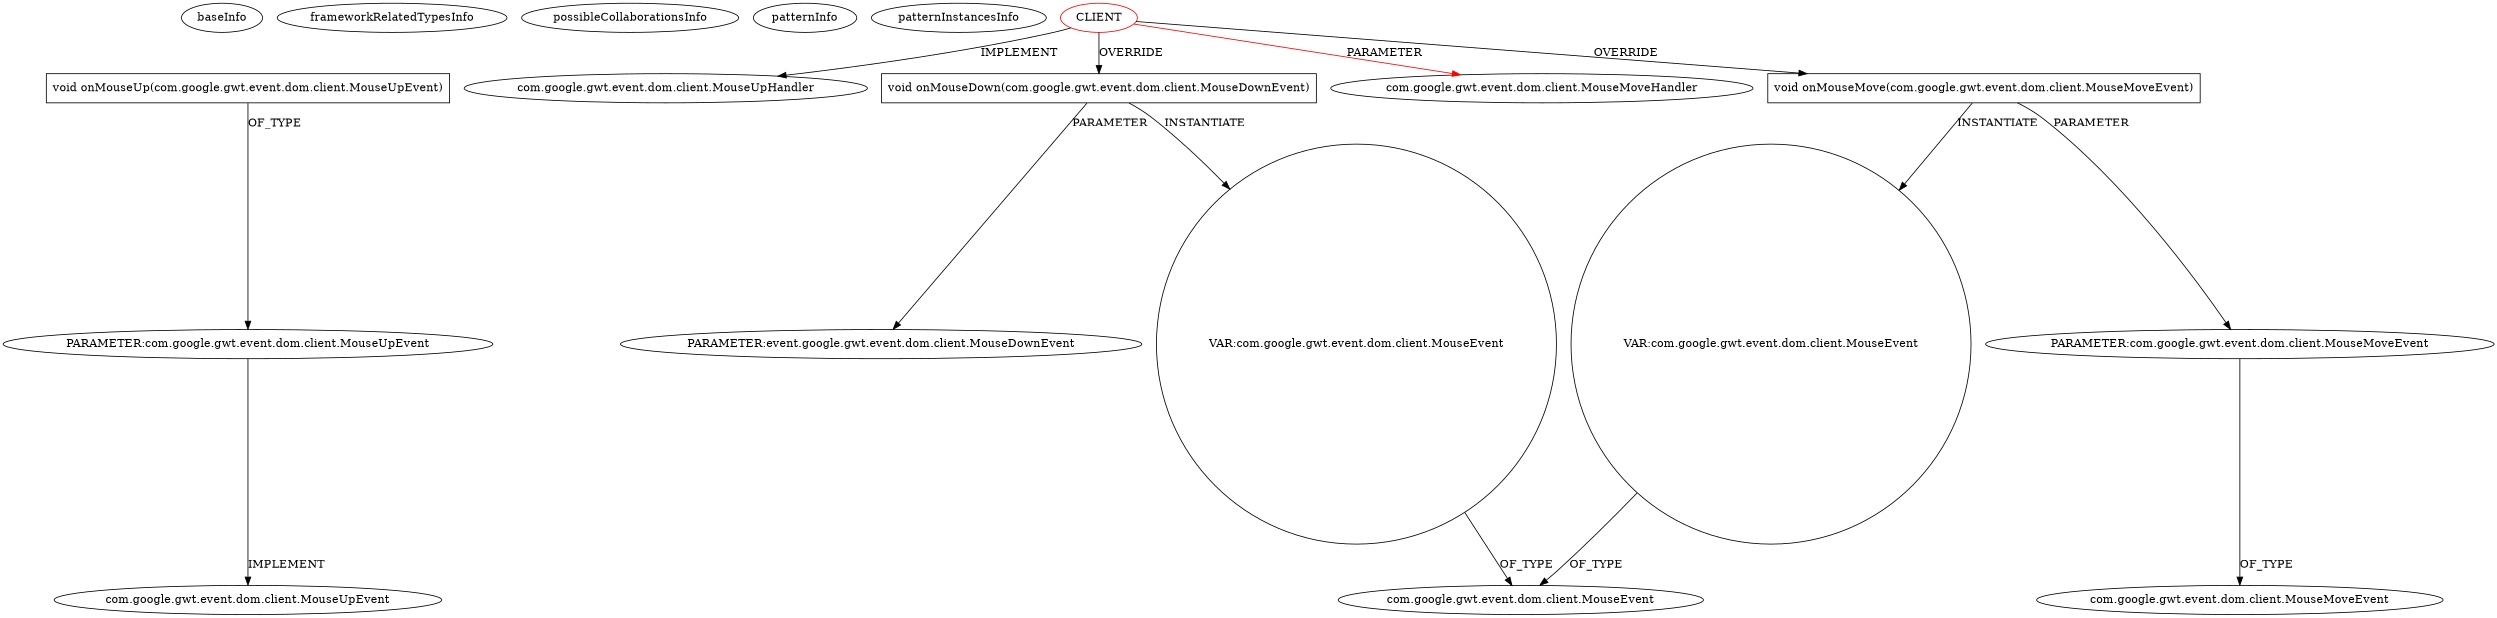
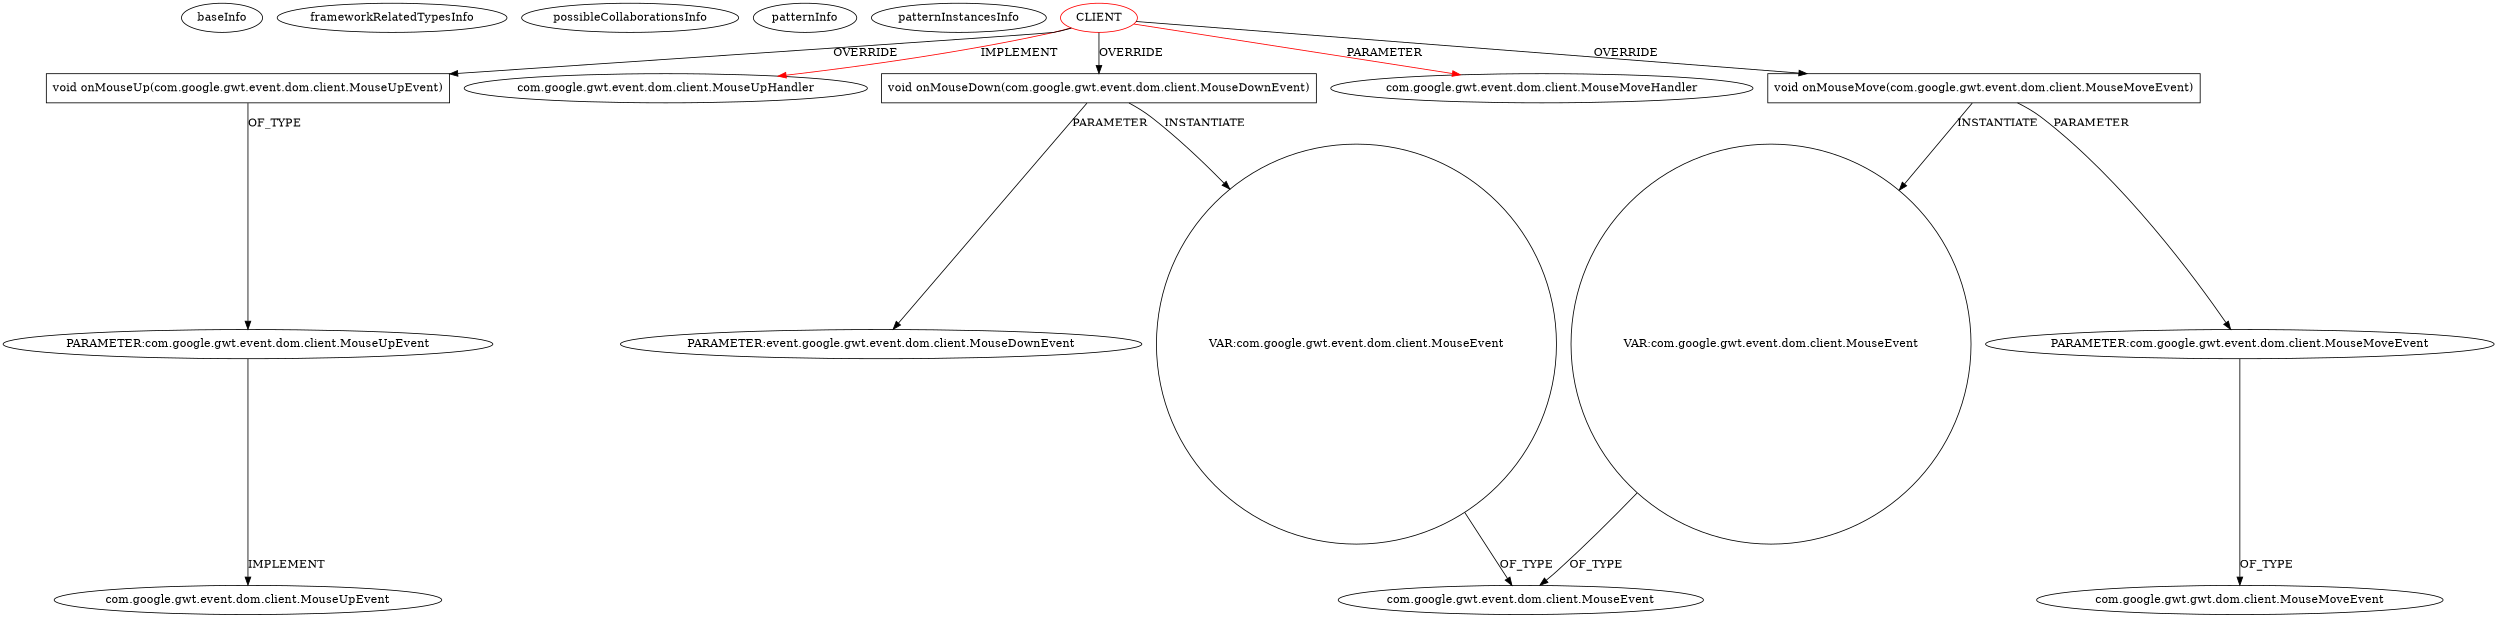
edge "CLIENT" -> "void onMouseUp(com.google.gwt.event.dom.client.MouseUpEvent)": added, label "OVERRIDE"
edge "CLIENT" -> "com.google.gwt.event.dom.client.MouseUpHandler": color black -> red
node "com.google.gwt.event.dom.client.MouseMoveEvent": label "com.google.gwt.event.dom.client.MouseMoveEvent" -> "com.google.gwt.gwt.dom.client.MouseMoveEvent"
